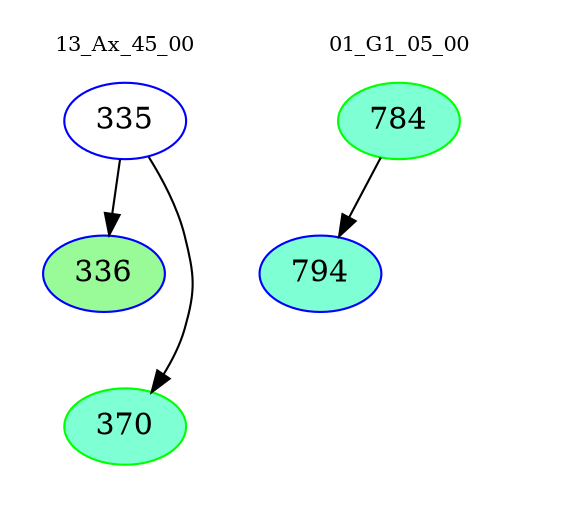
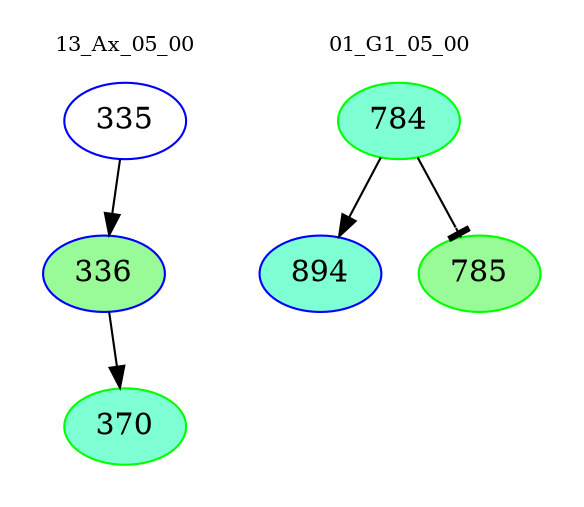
cluster "13_Ax_45_00": label "13_Ax_45_00" -> "13_Ax_05_00"
edge "335" -> "370": now "336" -> "370"
node "794": label "794" -> "894"
node "785": added
